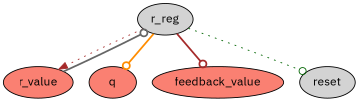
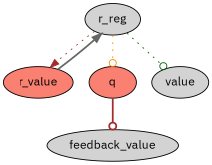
edge "r_reg" -> "q": style bold -> dotted
edge "r_reg" -> "feedback_value": now "q" -> "feedback_value"
edge "r_value" -> "r_reg": arrowhead odot -> normal
node "feedback_value": fillcolor salmon -> lightgrey
node "reset": label "reset" -> "value"
